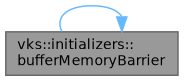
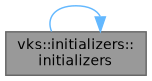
node "vks::initializers:: bufferMemoryBarrier": label "vks::initializers:: bufferMemoryBarrier" -> "vks::initializers:: initializers"
